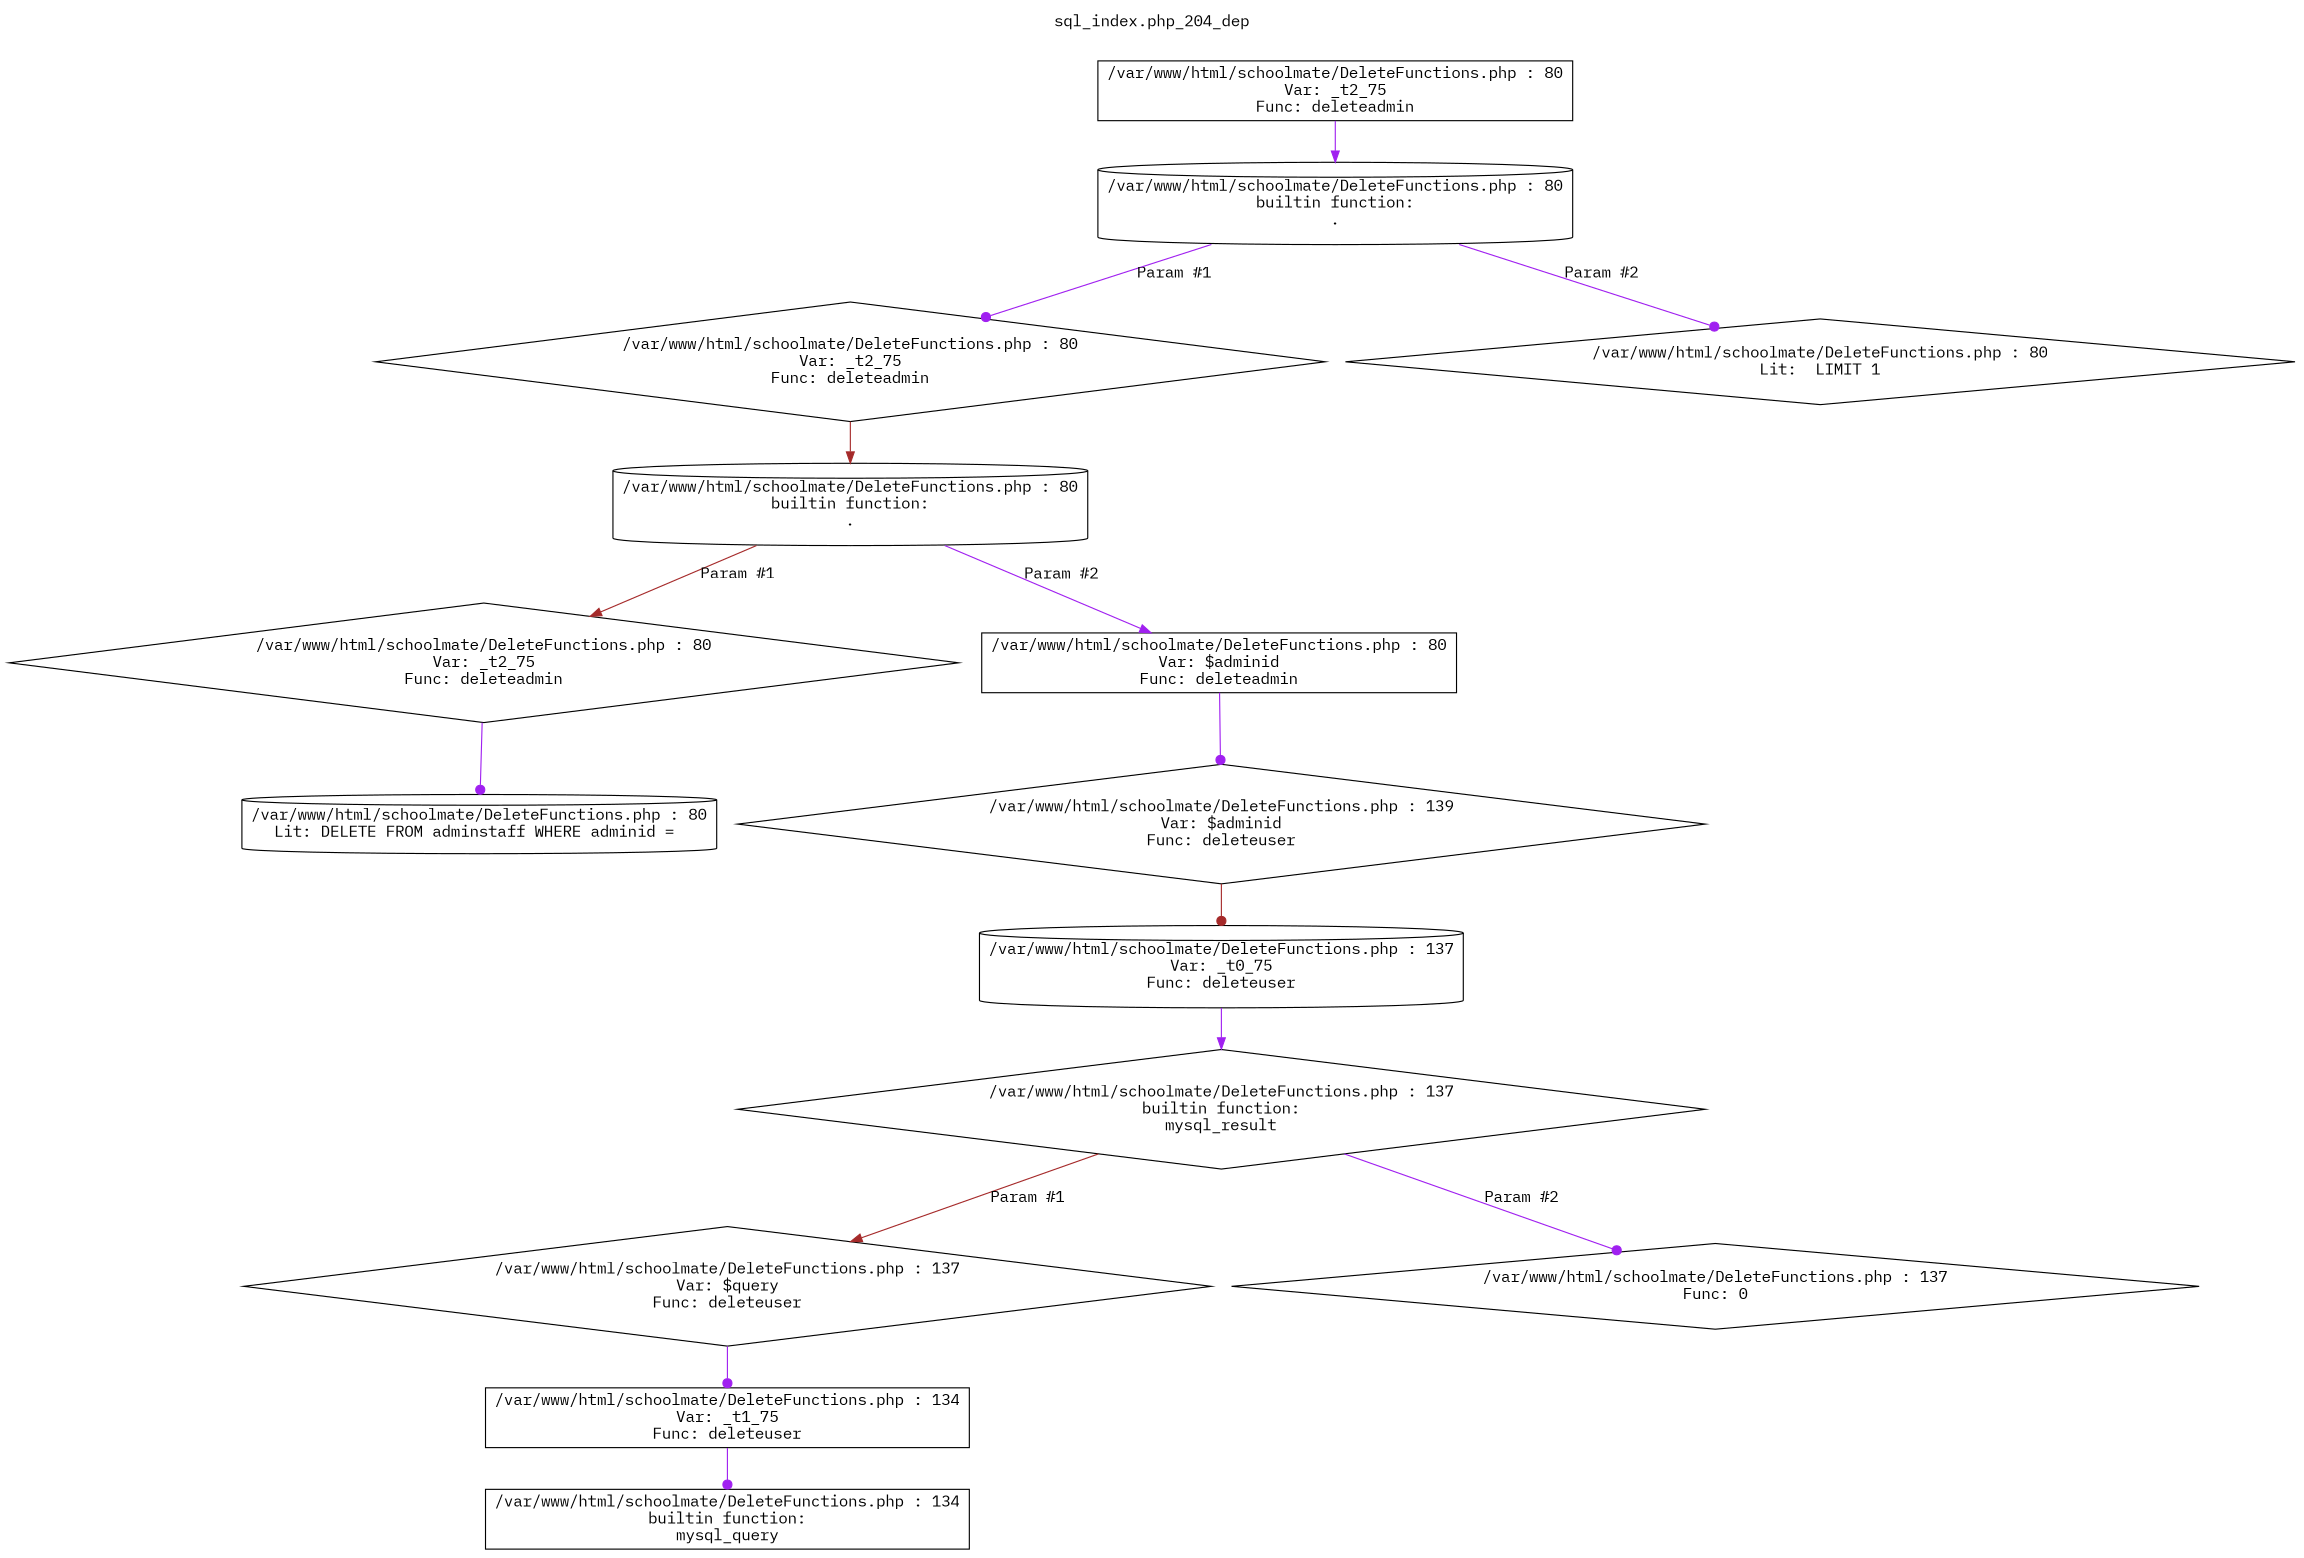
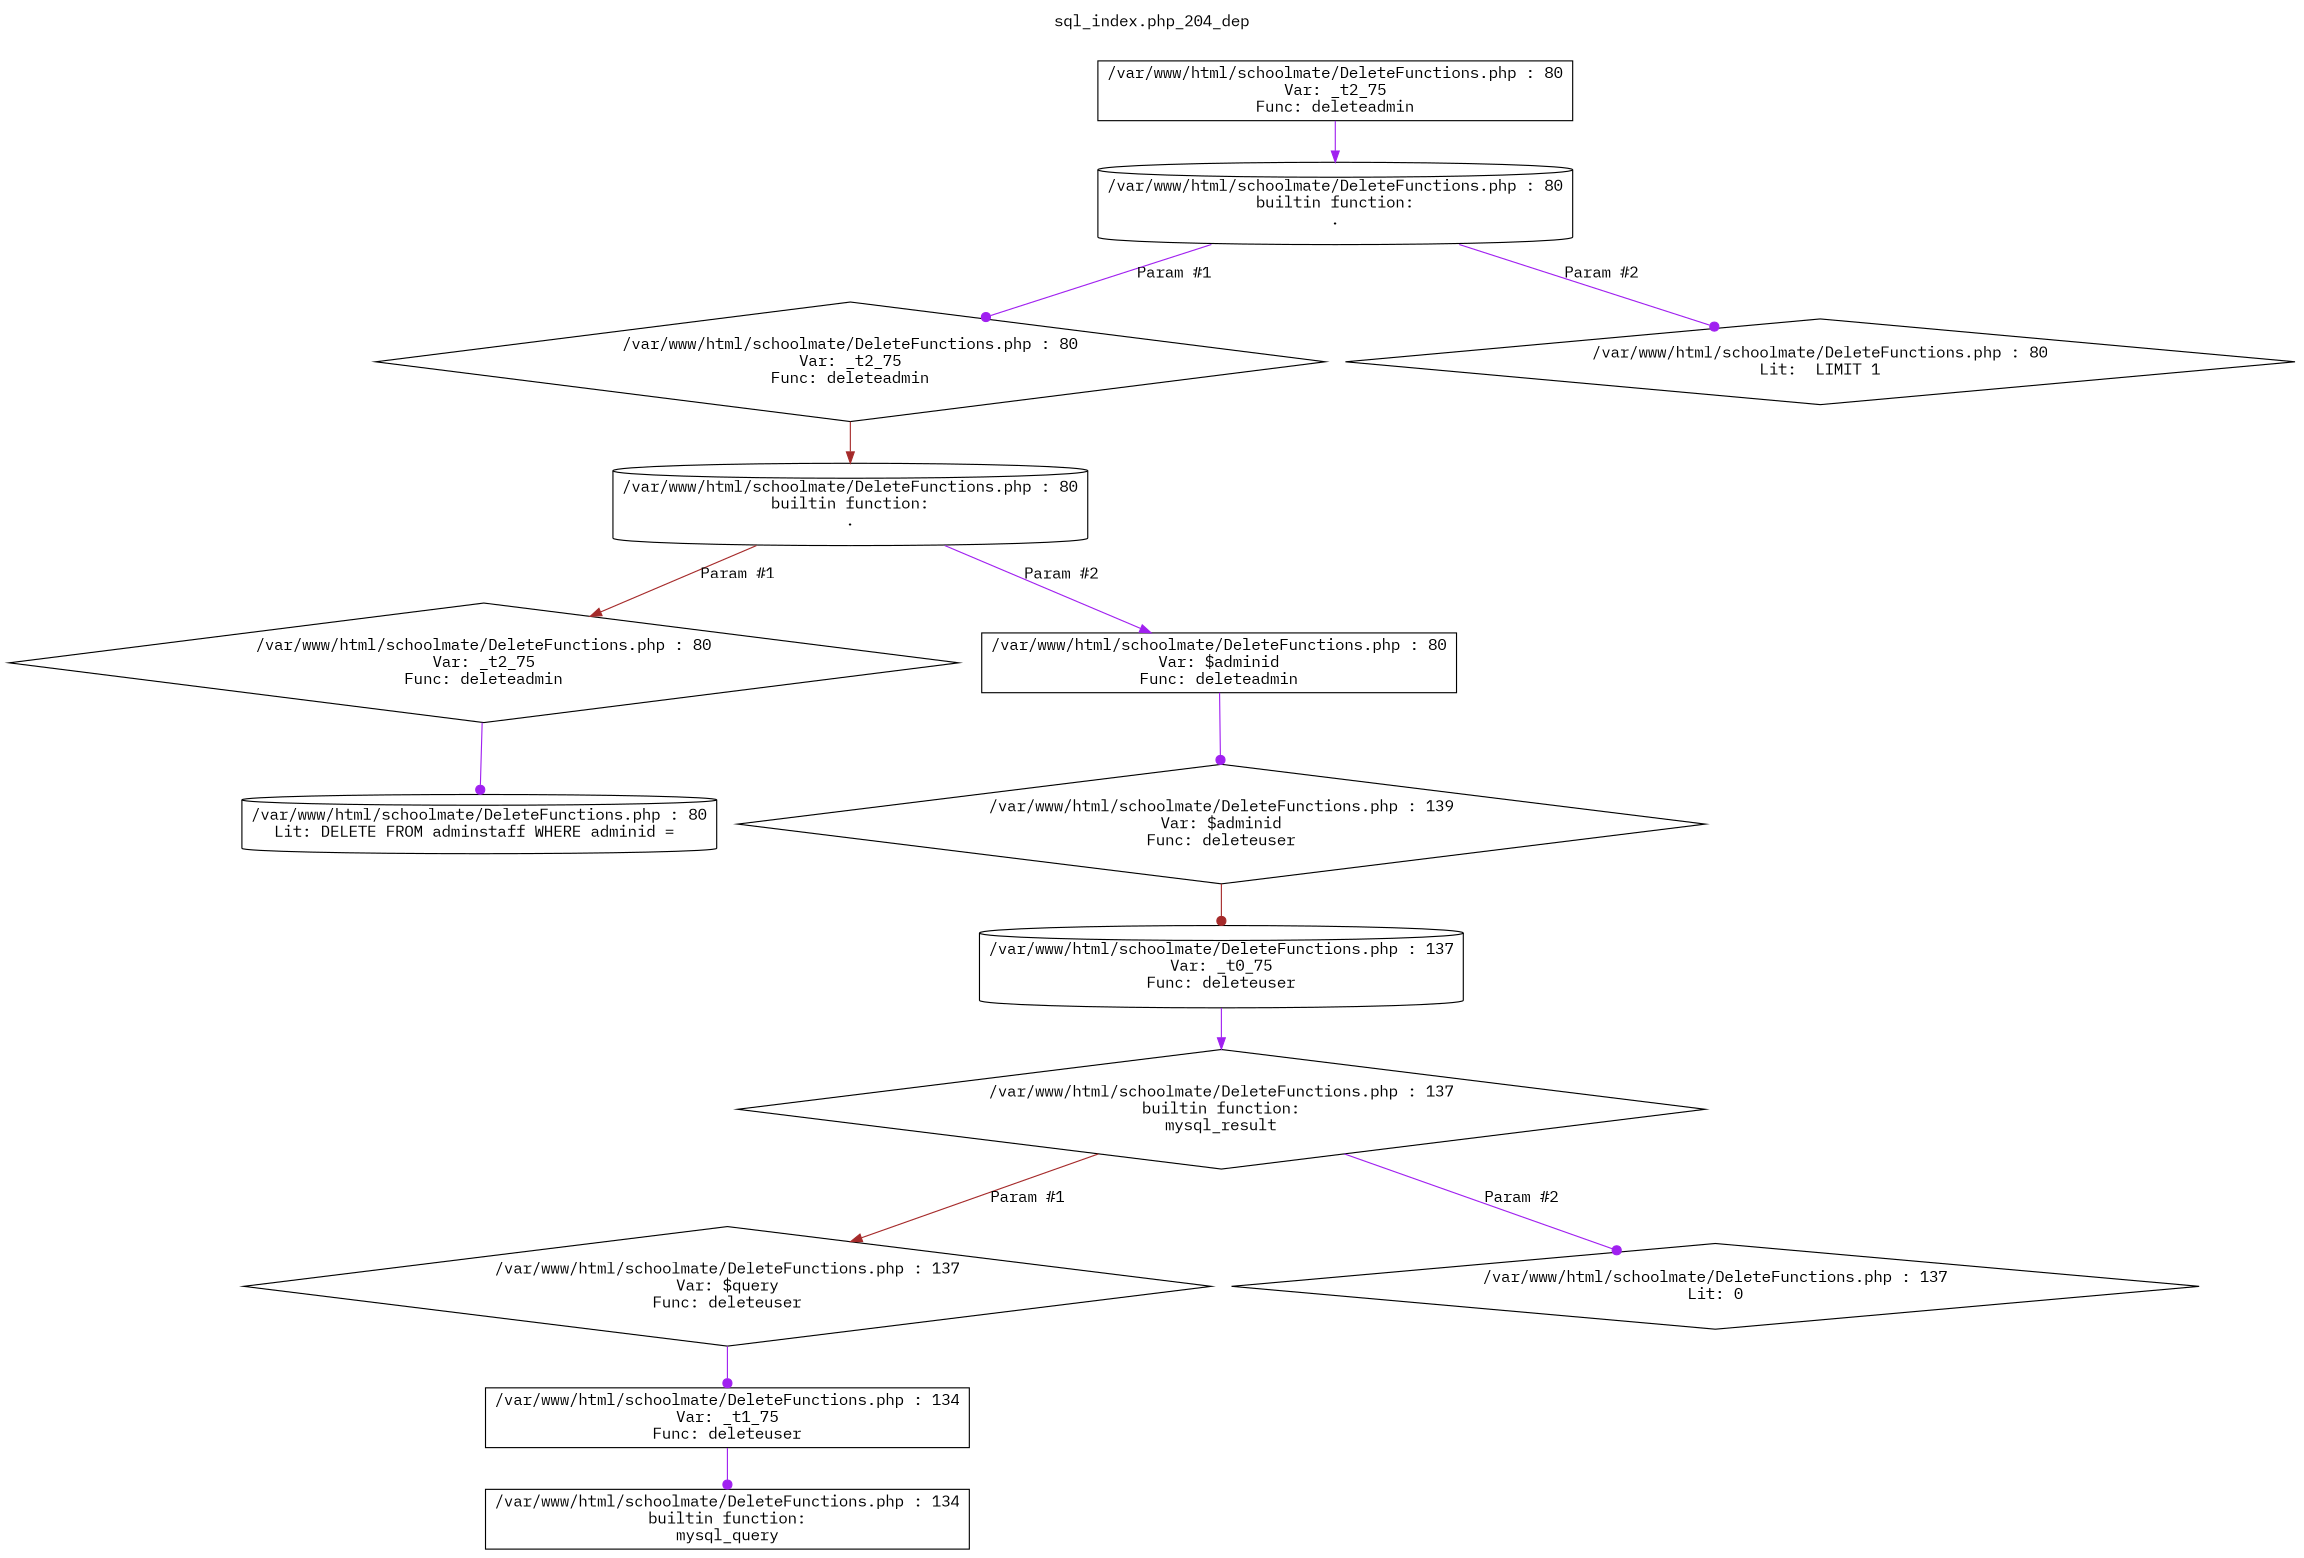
node "/var/www/html/schoolmate/DeleteFunctions.php : 137 Func: 0": label "/var/www/html/schoolmate/DeleteFunctions.php : 137 Func: 0" -> "/var/www/html/schoolmate/DeleteFunctions.php : 137 Lit: 0"
